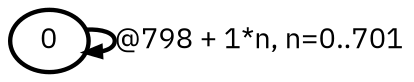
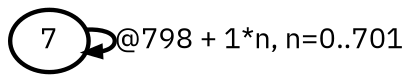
node "0": label "0" -> "7"
